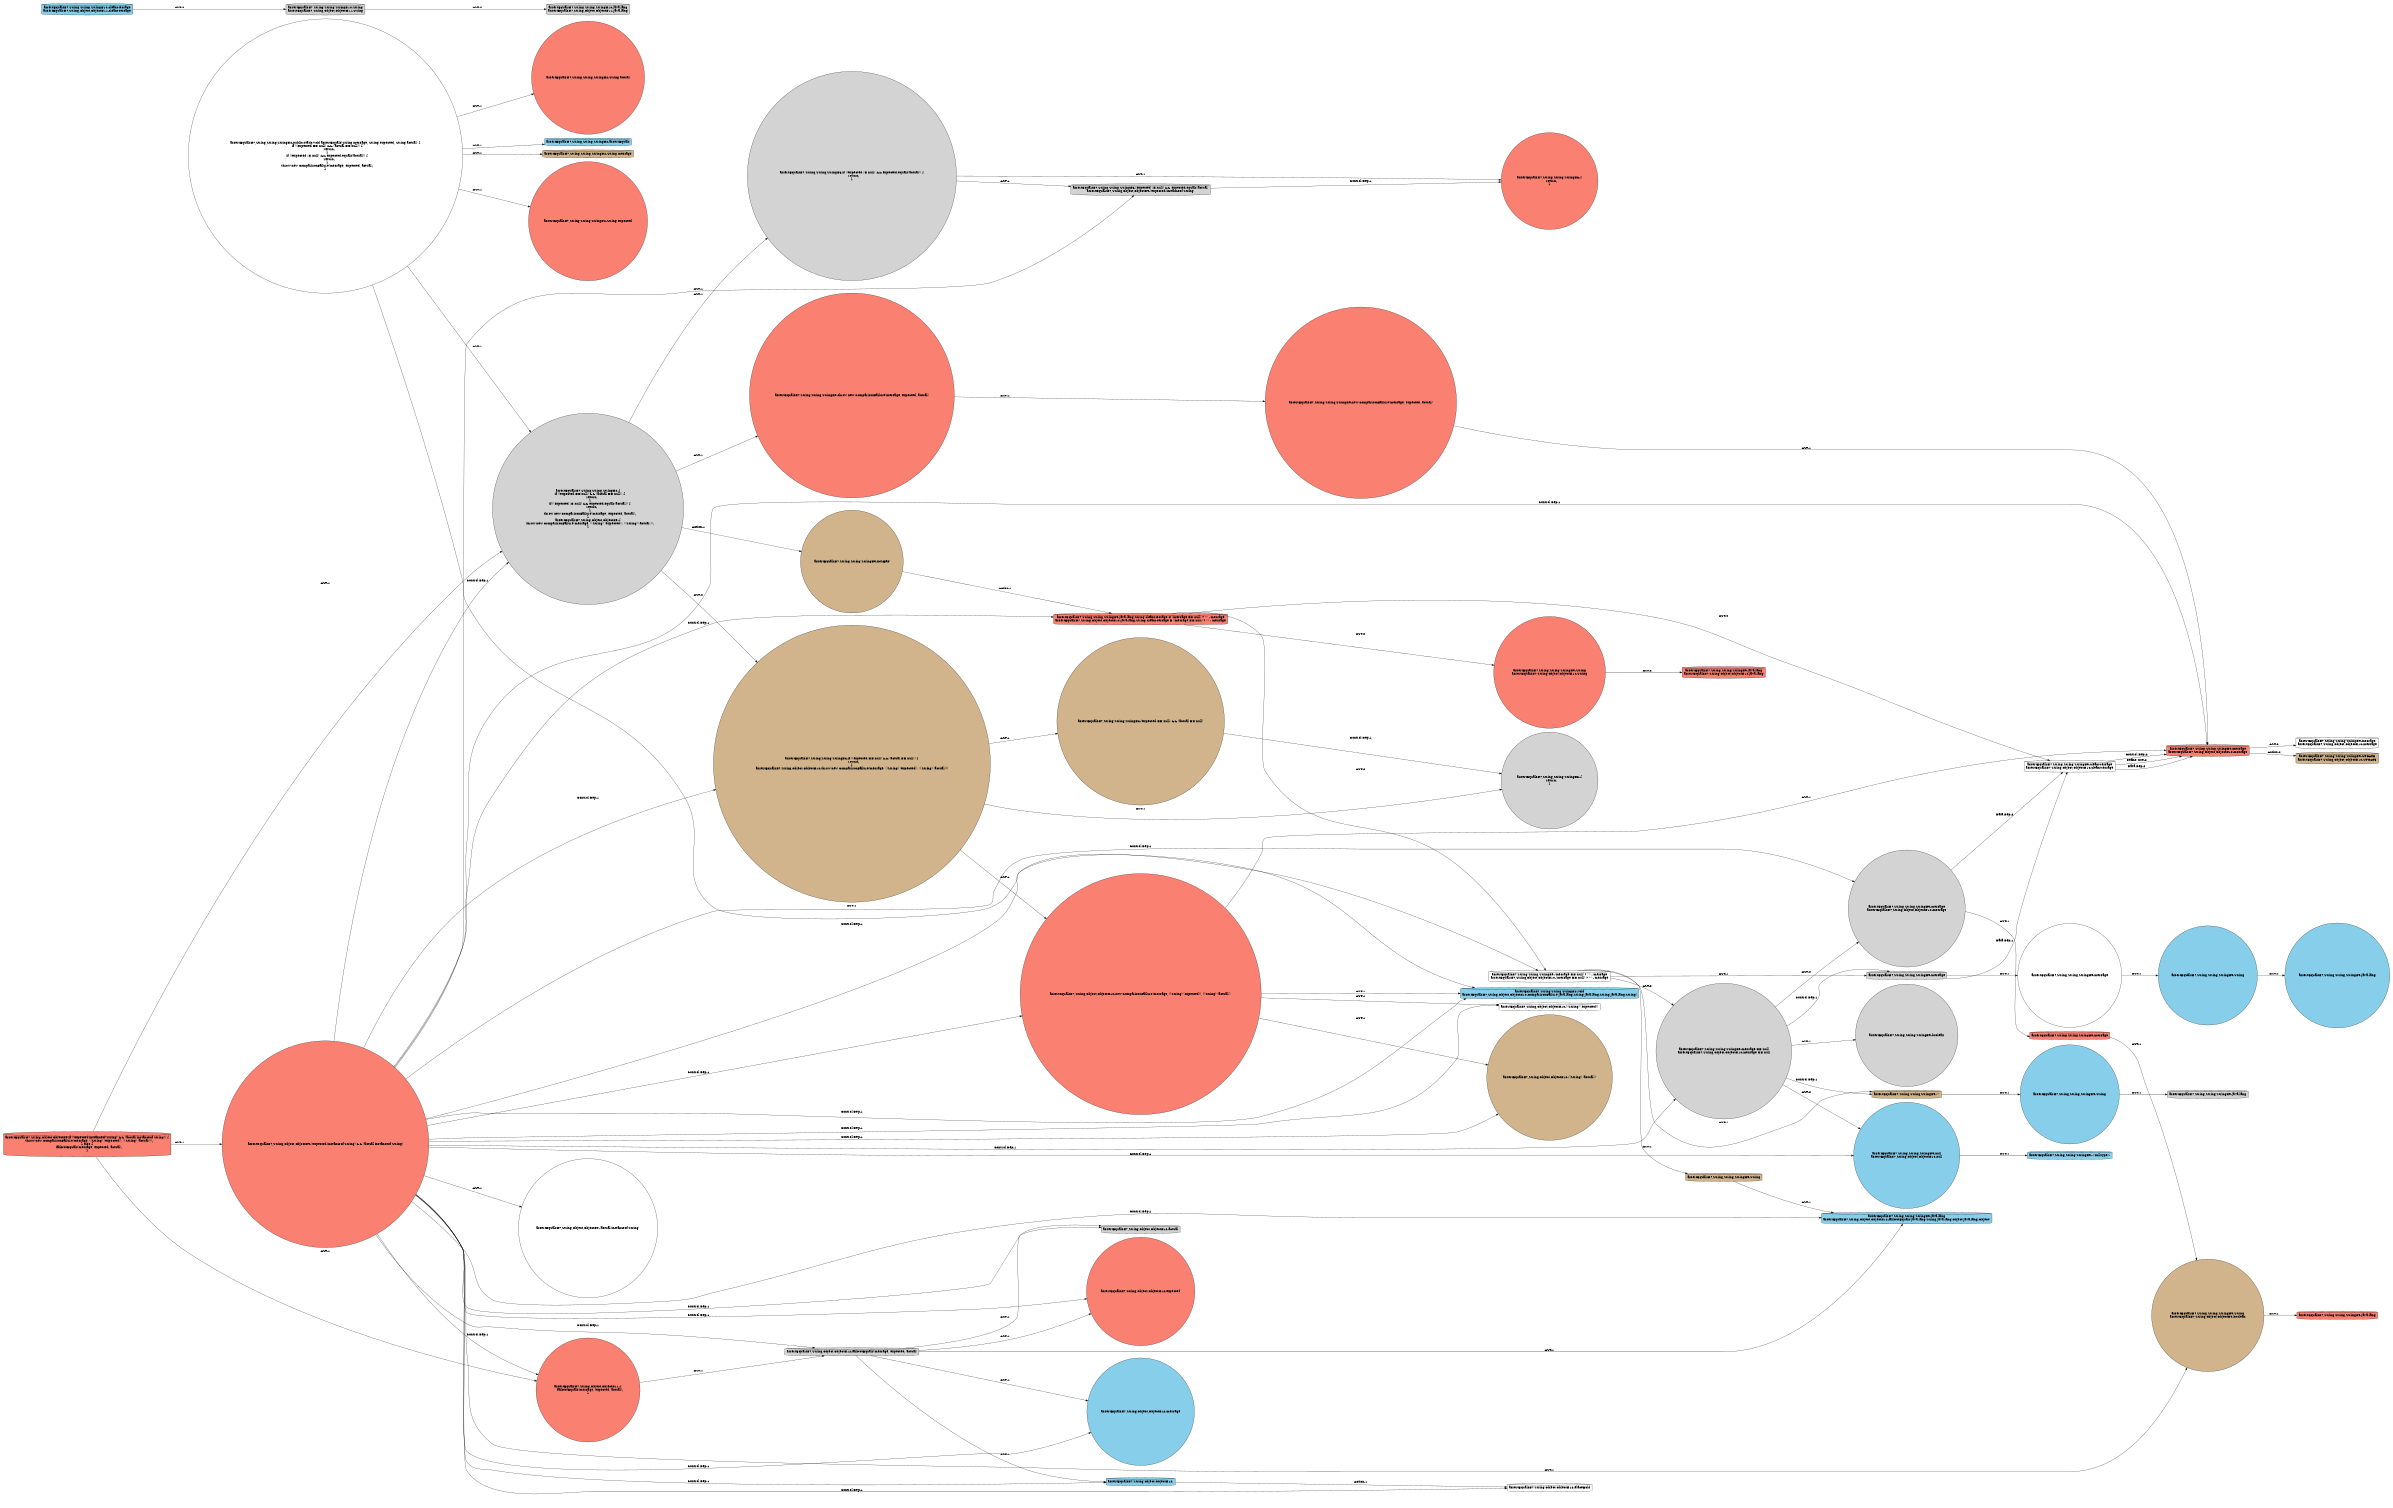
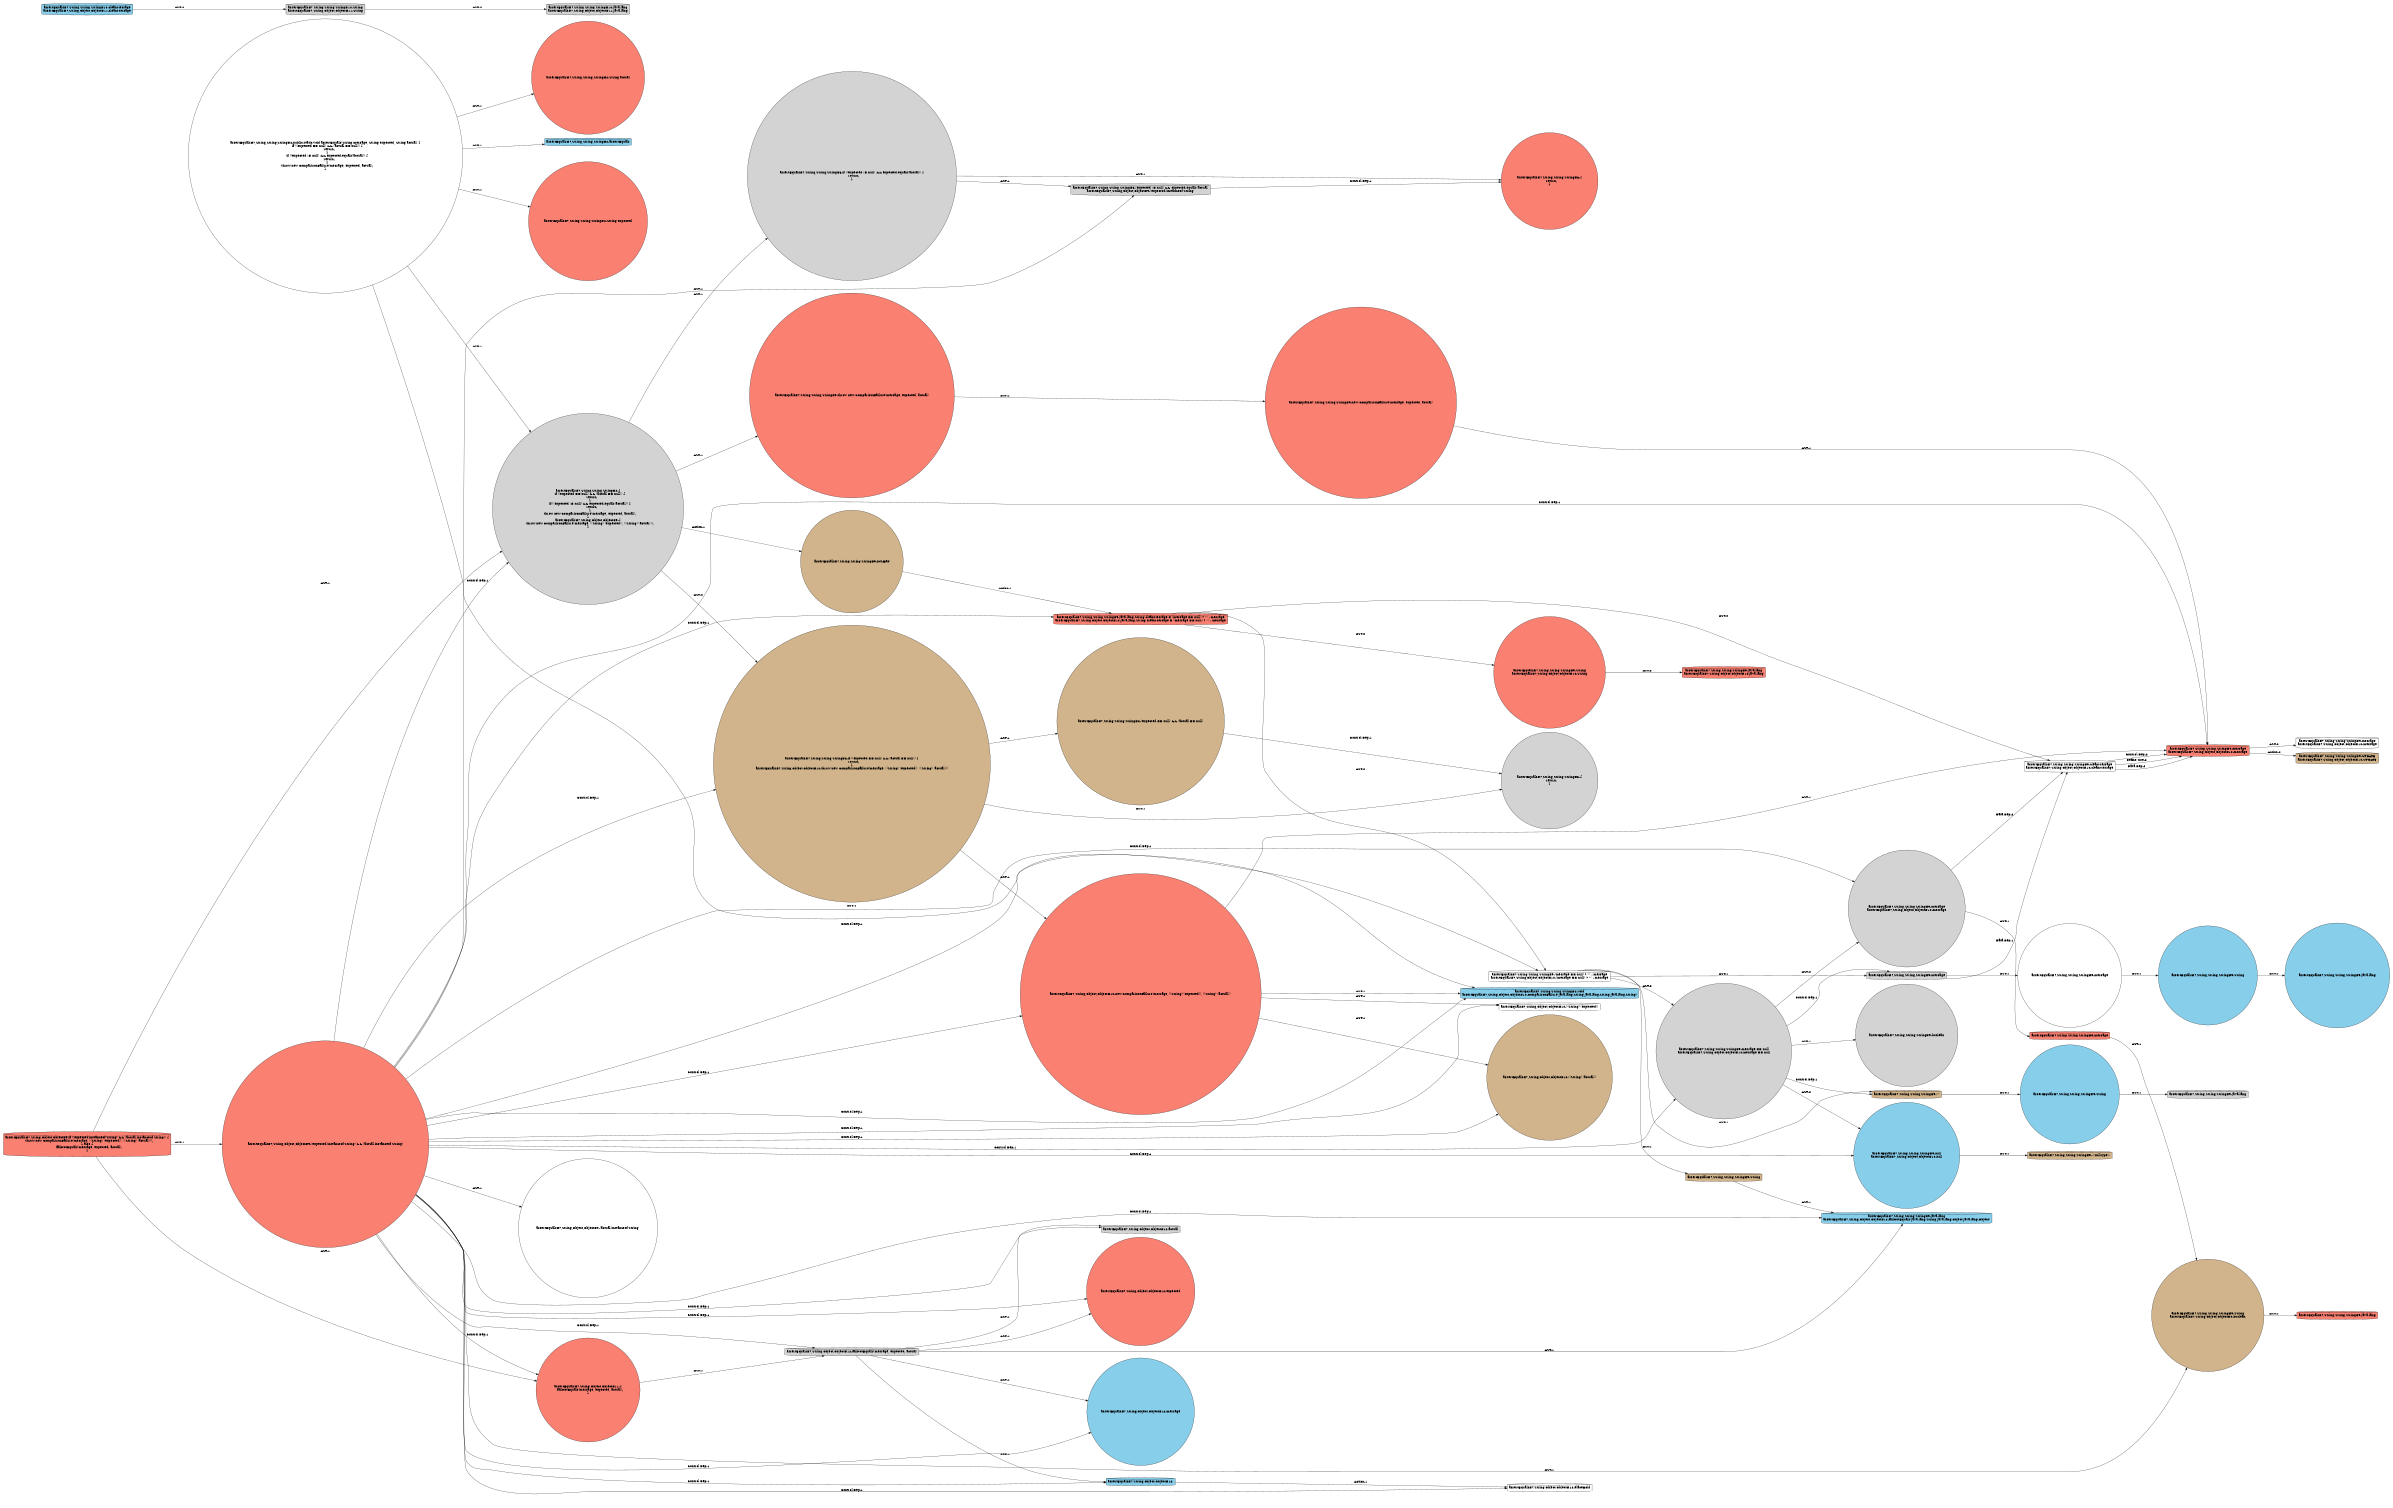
node "assertEquals#?,String,String,String#2:String message": removed
node "assertEquals#?,String,String,String#9:<nulltype>": fillcolor skyblue -> tan
